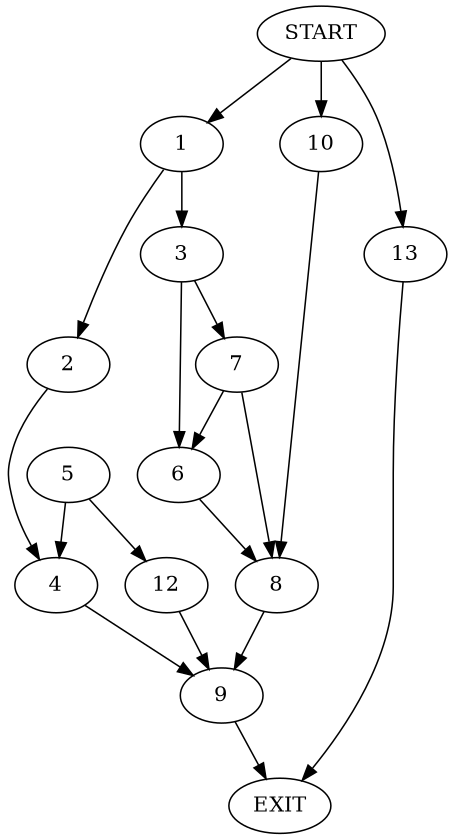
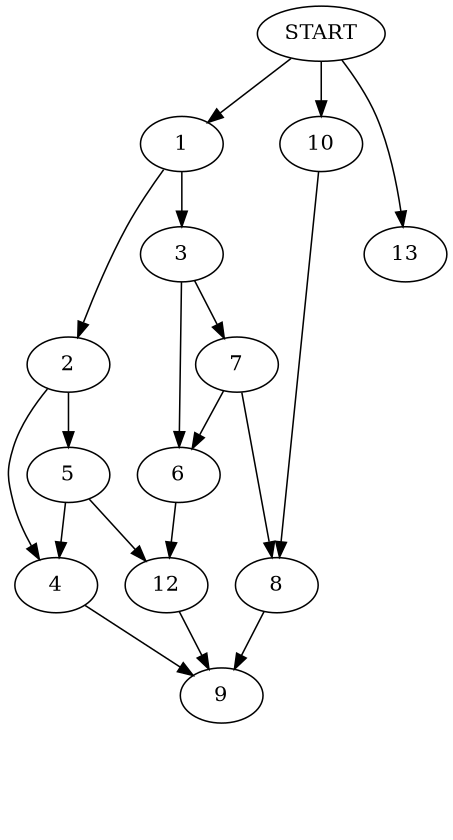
edge "2" -> "5": added
edge "6" -> "8": now "6" -> "12"
node "EXIT": removed
